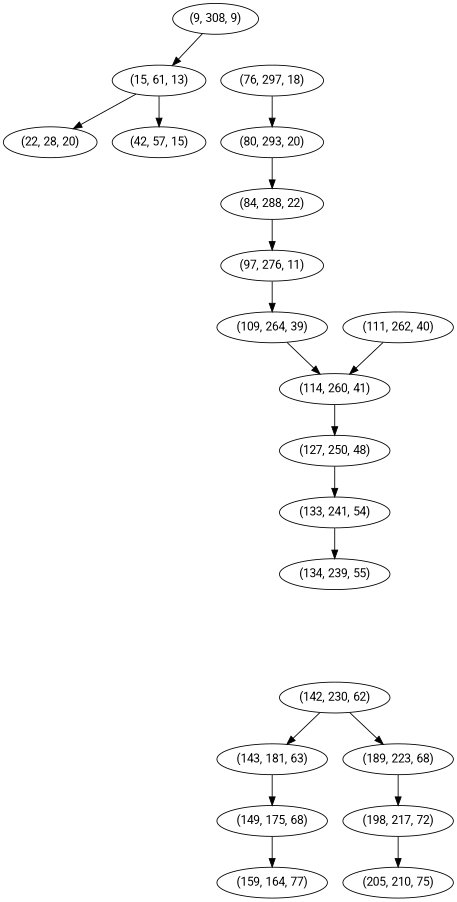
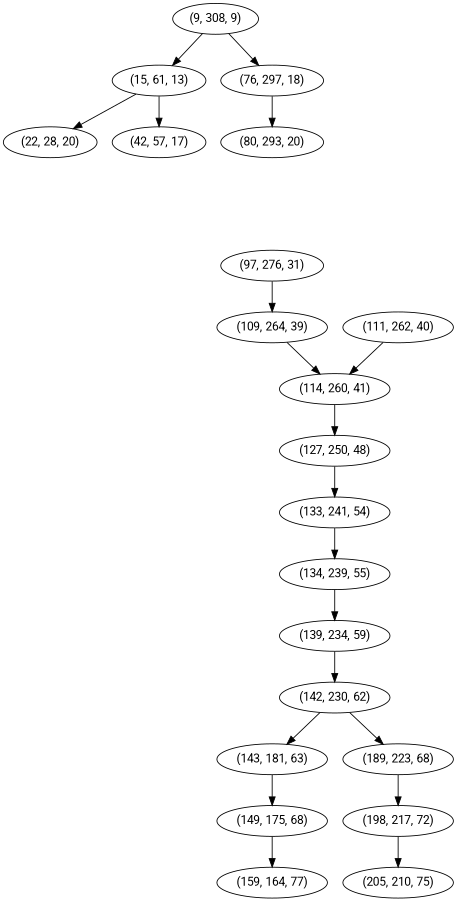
edge "(9, 308, 9)" -> "(76, 297, 18)": added
node "(42, 57, 15)": label "(42, 57, 15)" -> "(42, 57, 17)"
node "(84, 288, 22)": removed
node "(97, 276, 11)": label "(97, 276, 11)" -> "(97, 276, 31)"
node "(139, 234, 59)": added
